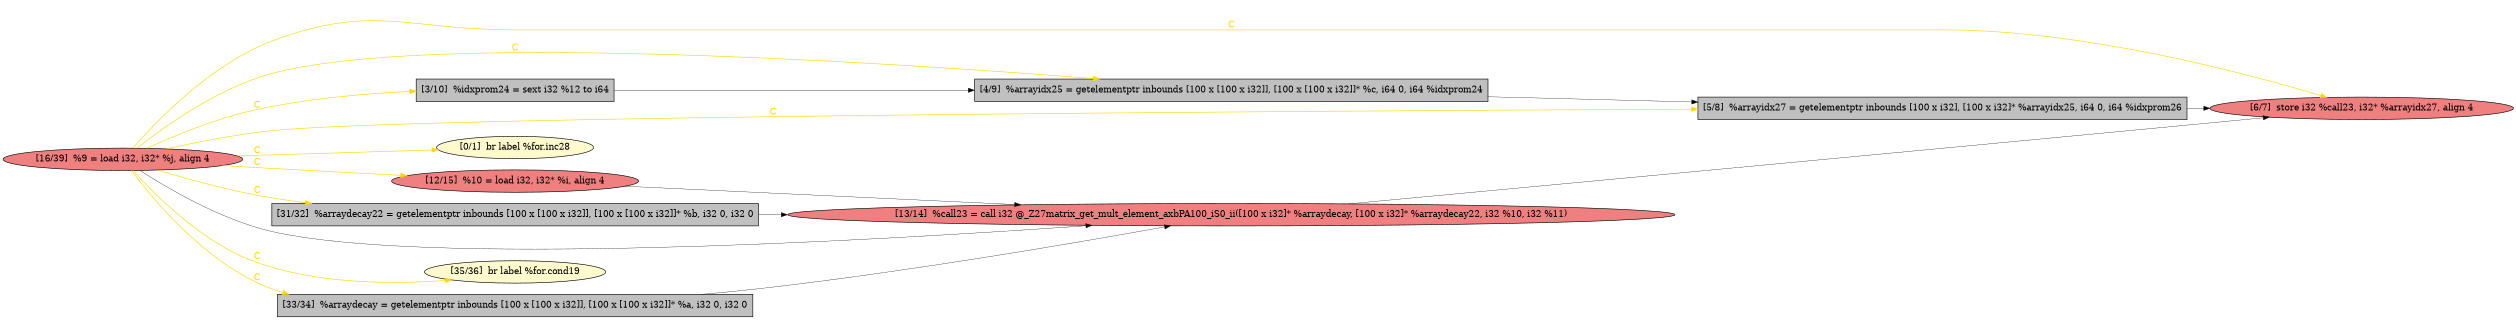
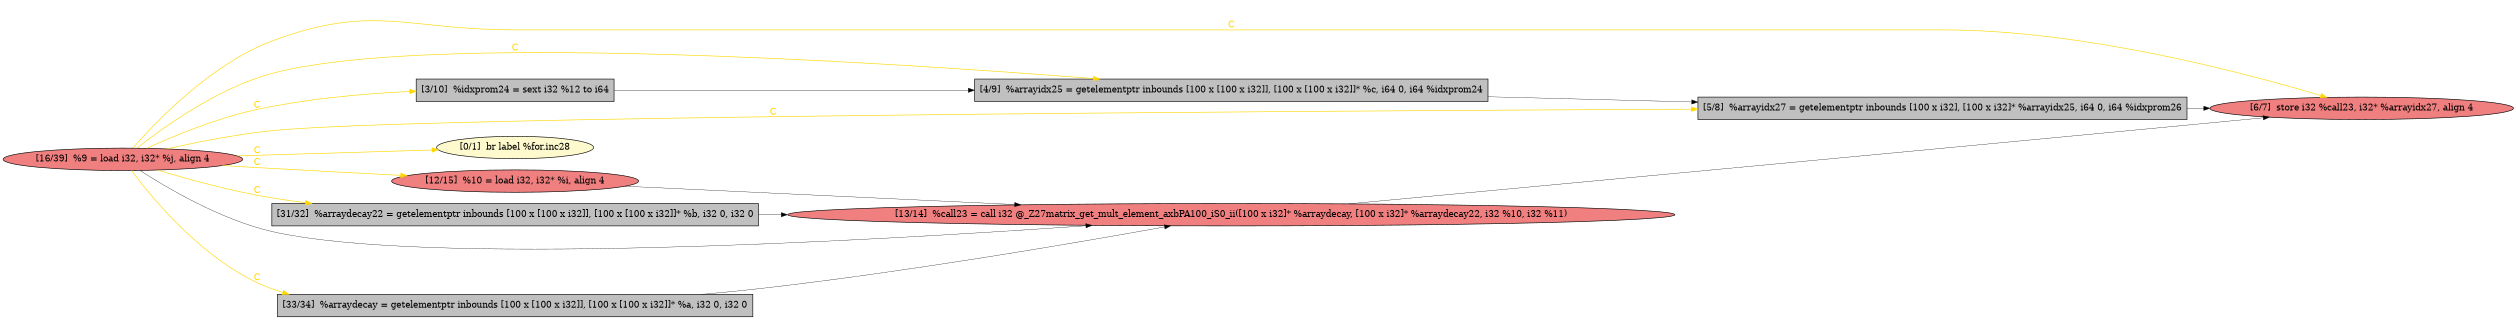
node "[35/36]  br label %for.cond19": removed
